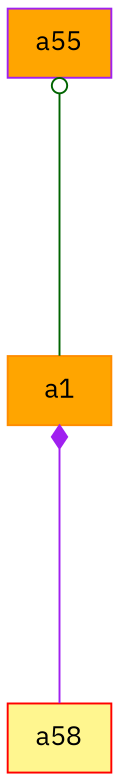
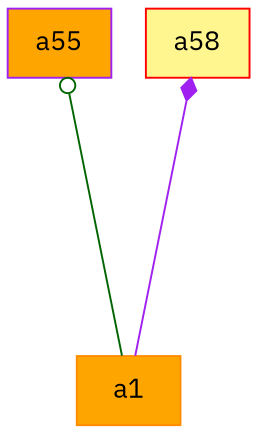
edge "a58" -> "a1": reversed
